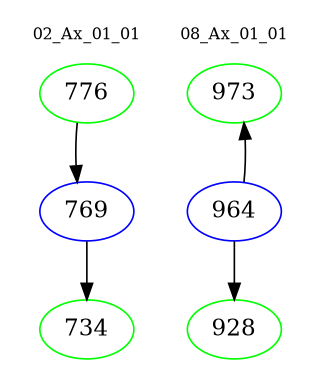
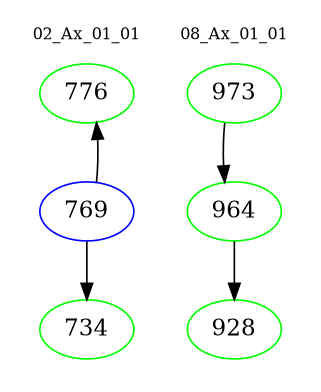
edge "776" -> "769": reversed
edge "964" -> "973": reversed
node "964": color blue -> green
